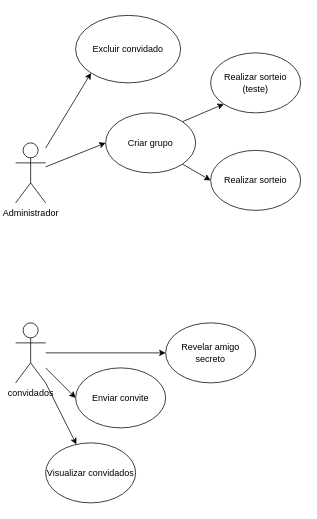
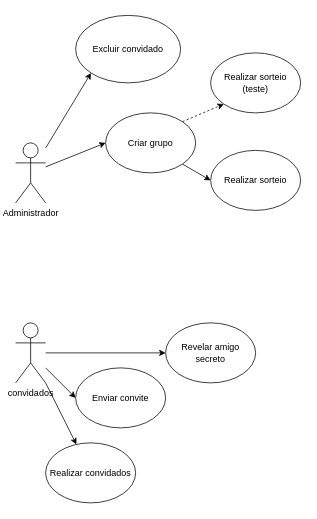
edge "Criar grupo" -> "Realizar sorteio (teste)": style solid -> dashed
node "Visualizar convidados": label "Visualizar convidados" -> "Realizar convidados"
